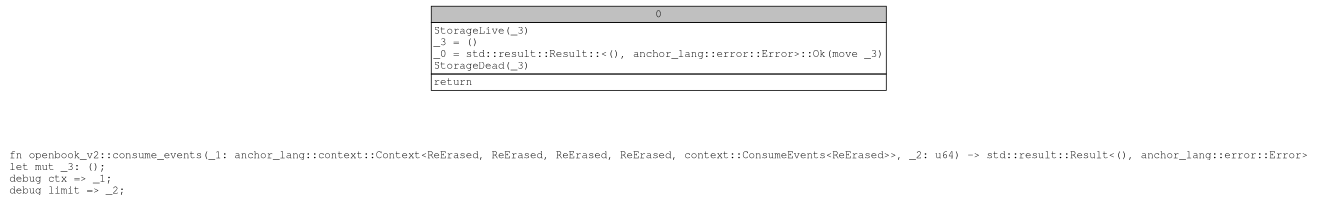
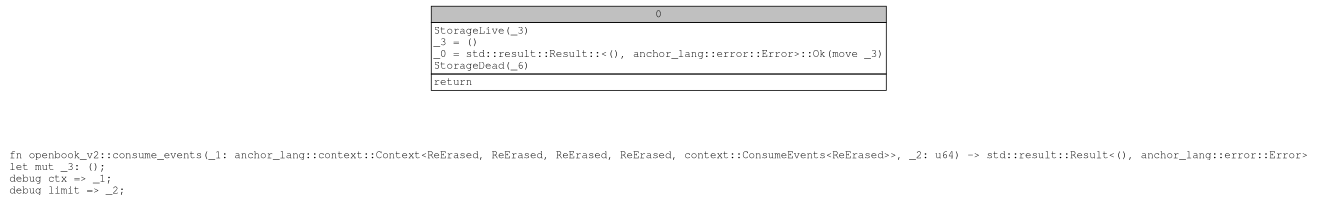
node "0": text "StorageDead(_3)" -> "StorageDead(_6)"
